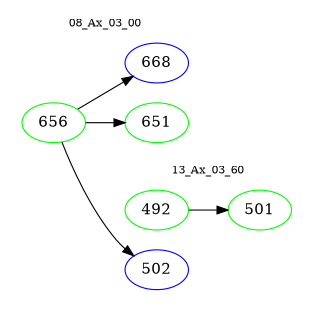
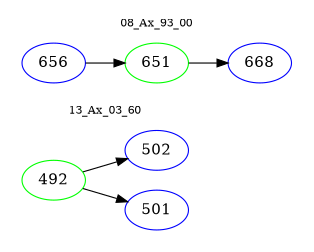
cluster "08_Ax_03_00": label "08_Ax_03_00" -> "08_Ax_93_00"
edge "656" -> "668": now "651" -> "668"
node "656": color green -> blue
edge "656" -> "502": now "492" -> "502"
node "501": color green -> blue
